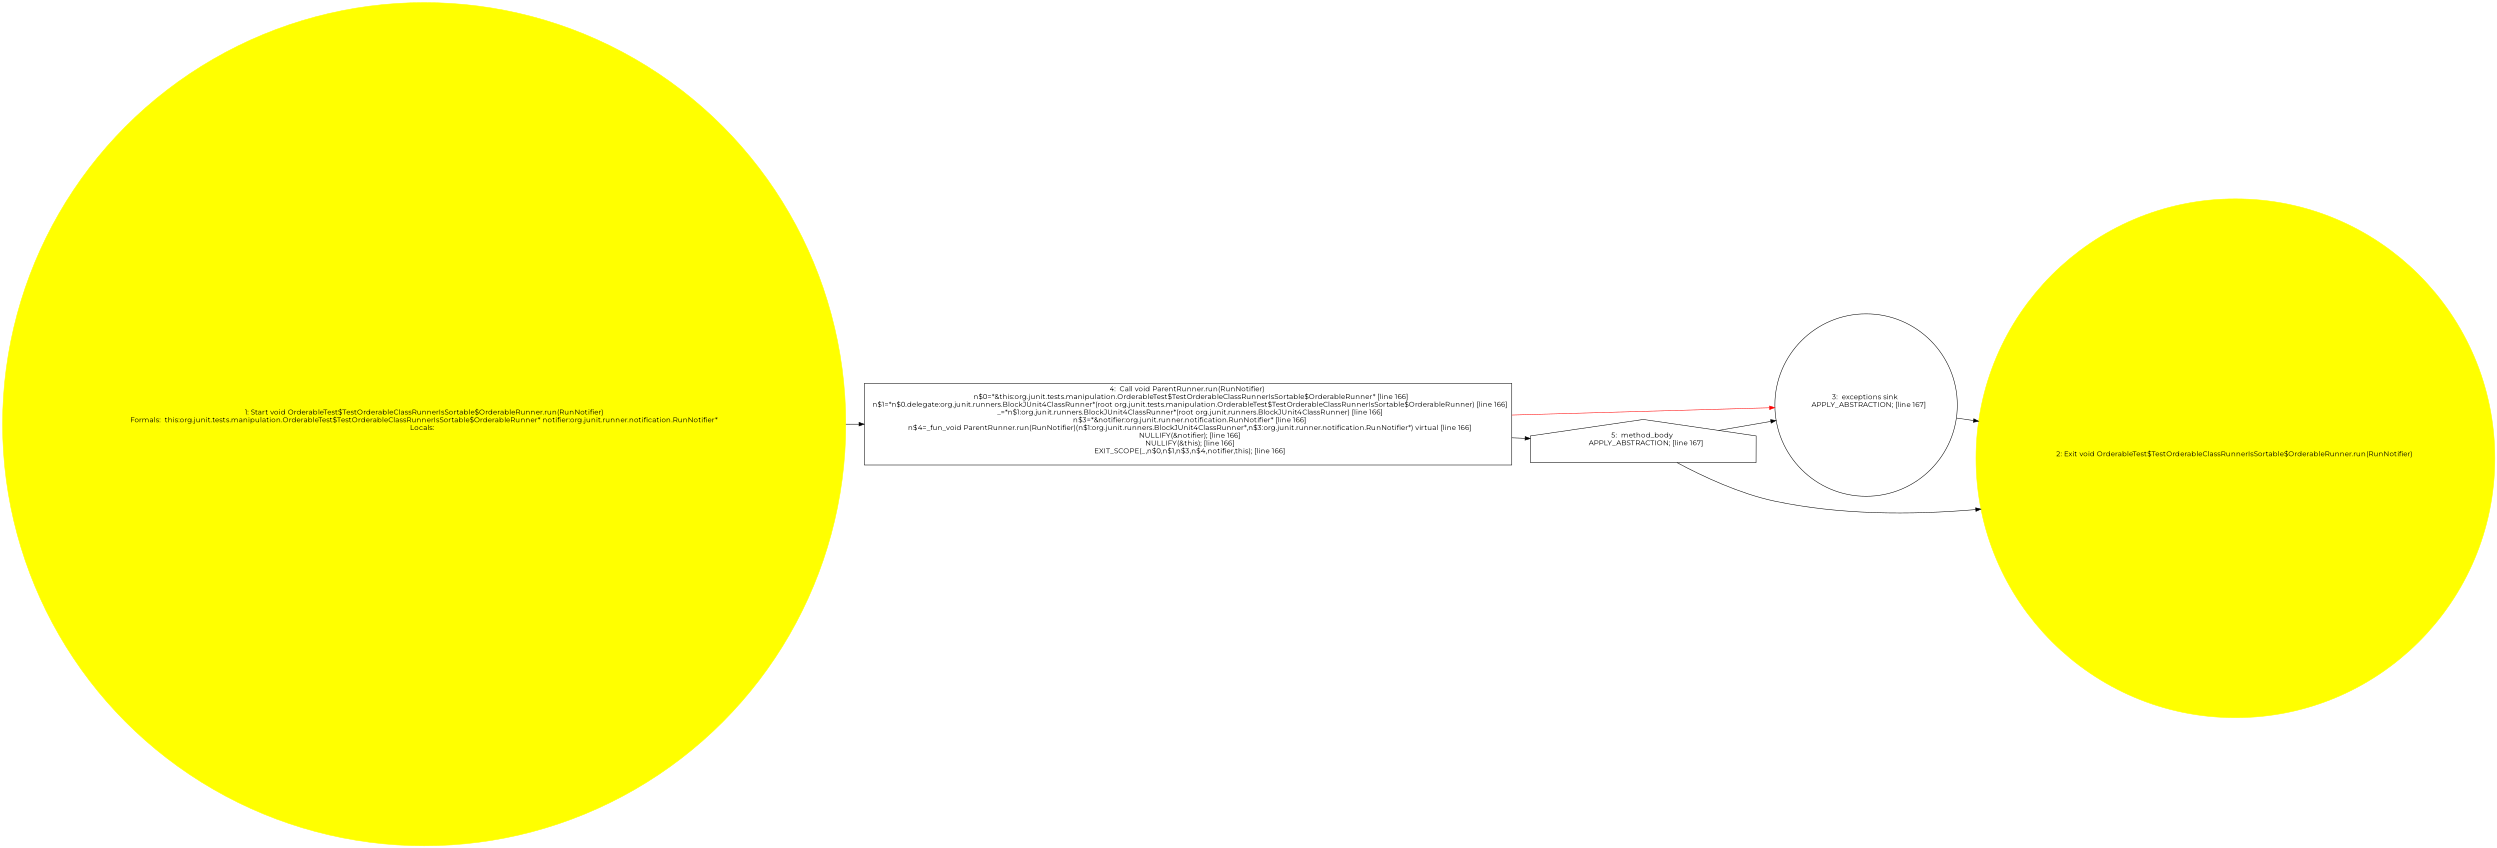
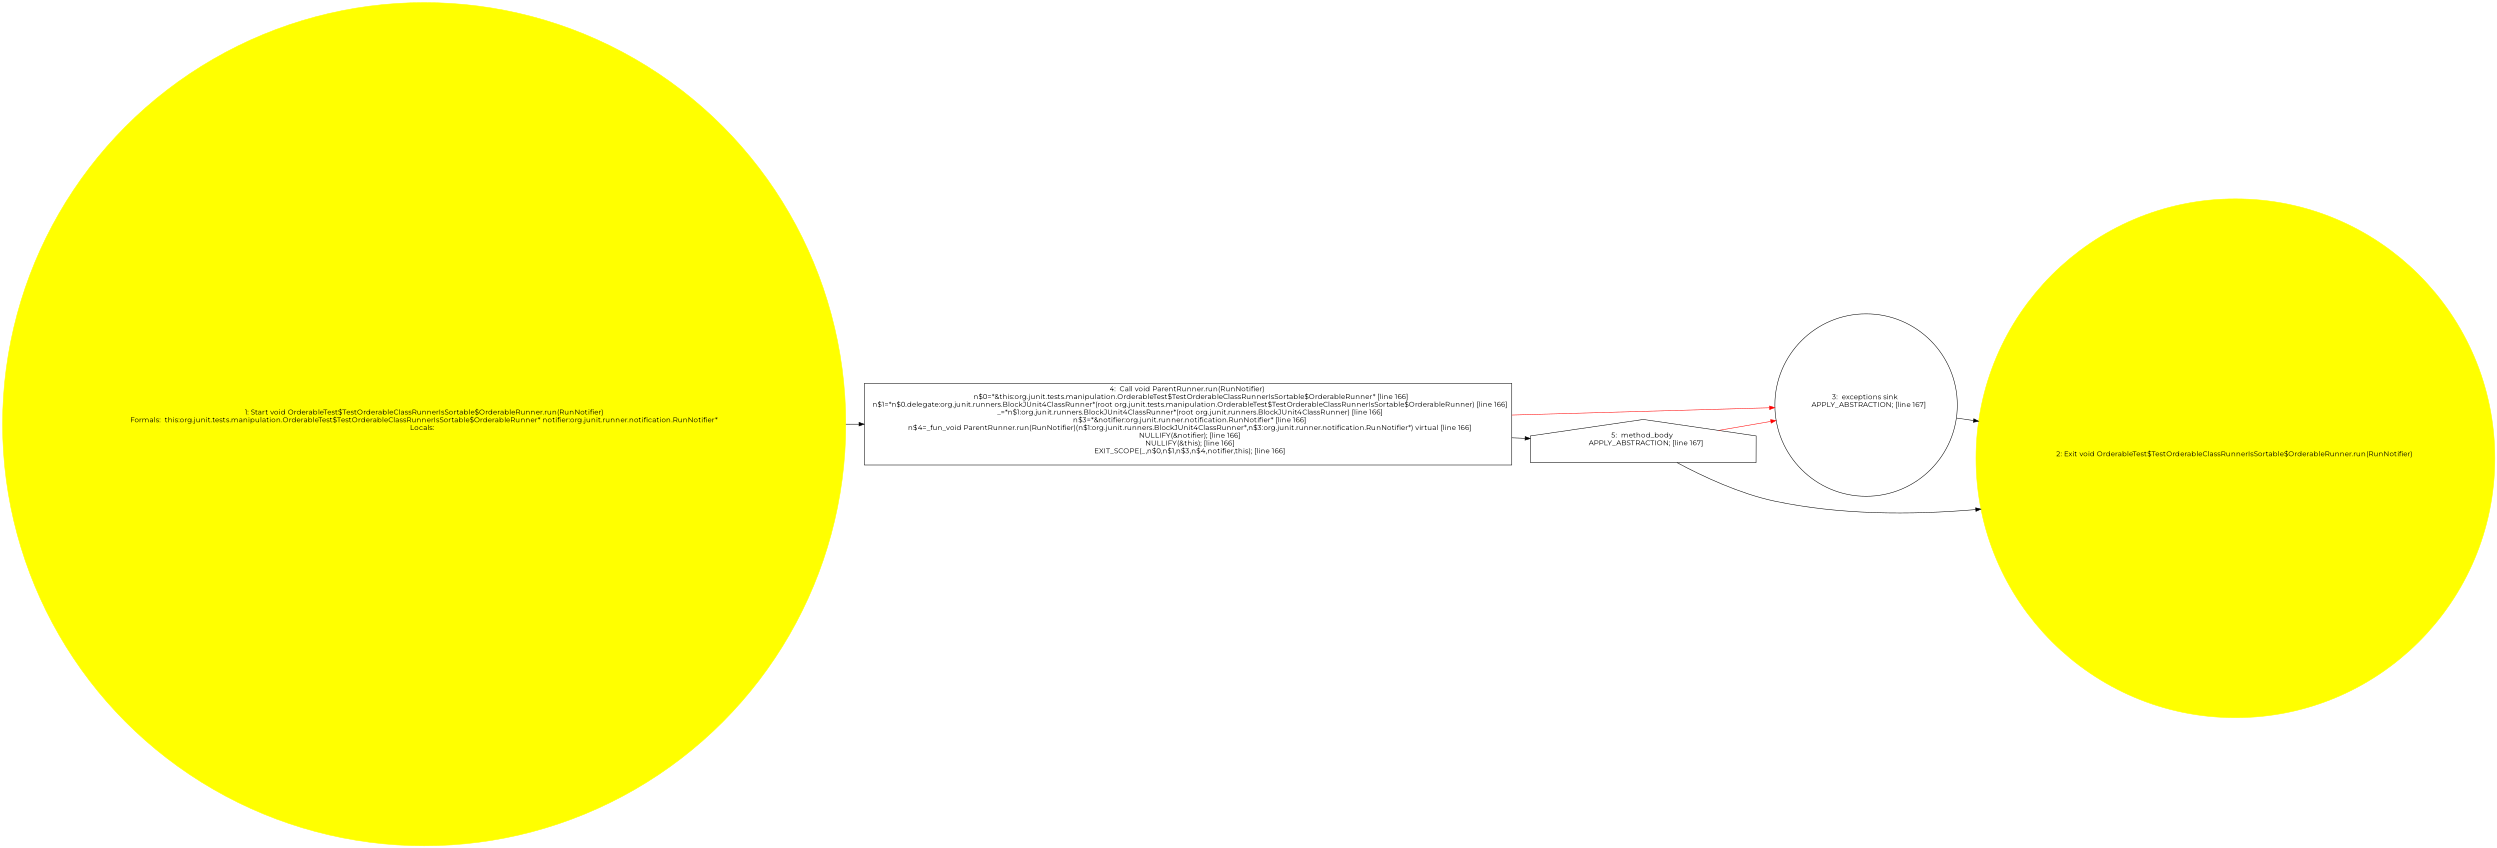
edge "5:  method_body APPLY_ABSTRACTION; [line 167]" -> "3:  exceptions sink APPLY_ABSTRACTION; [line 167]": color black -> red
